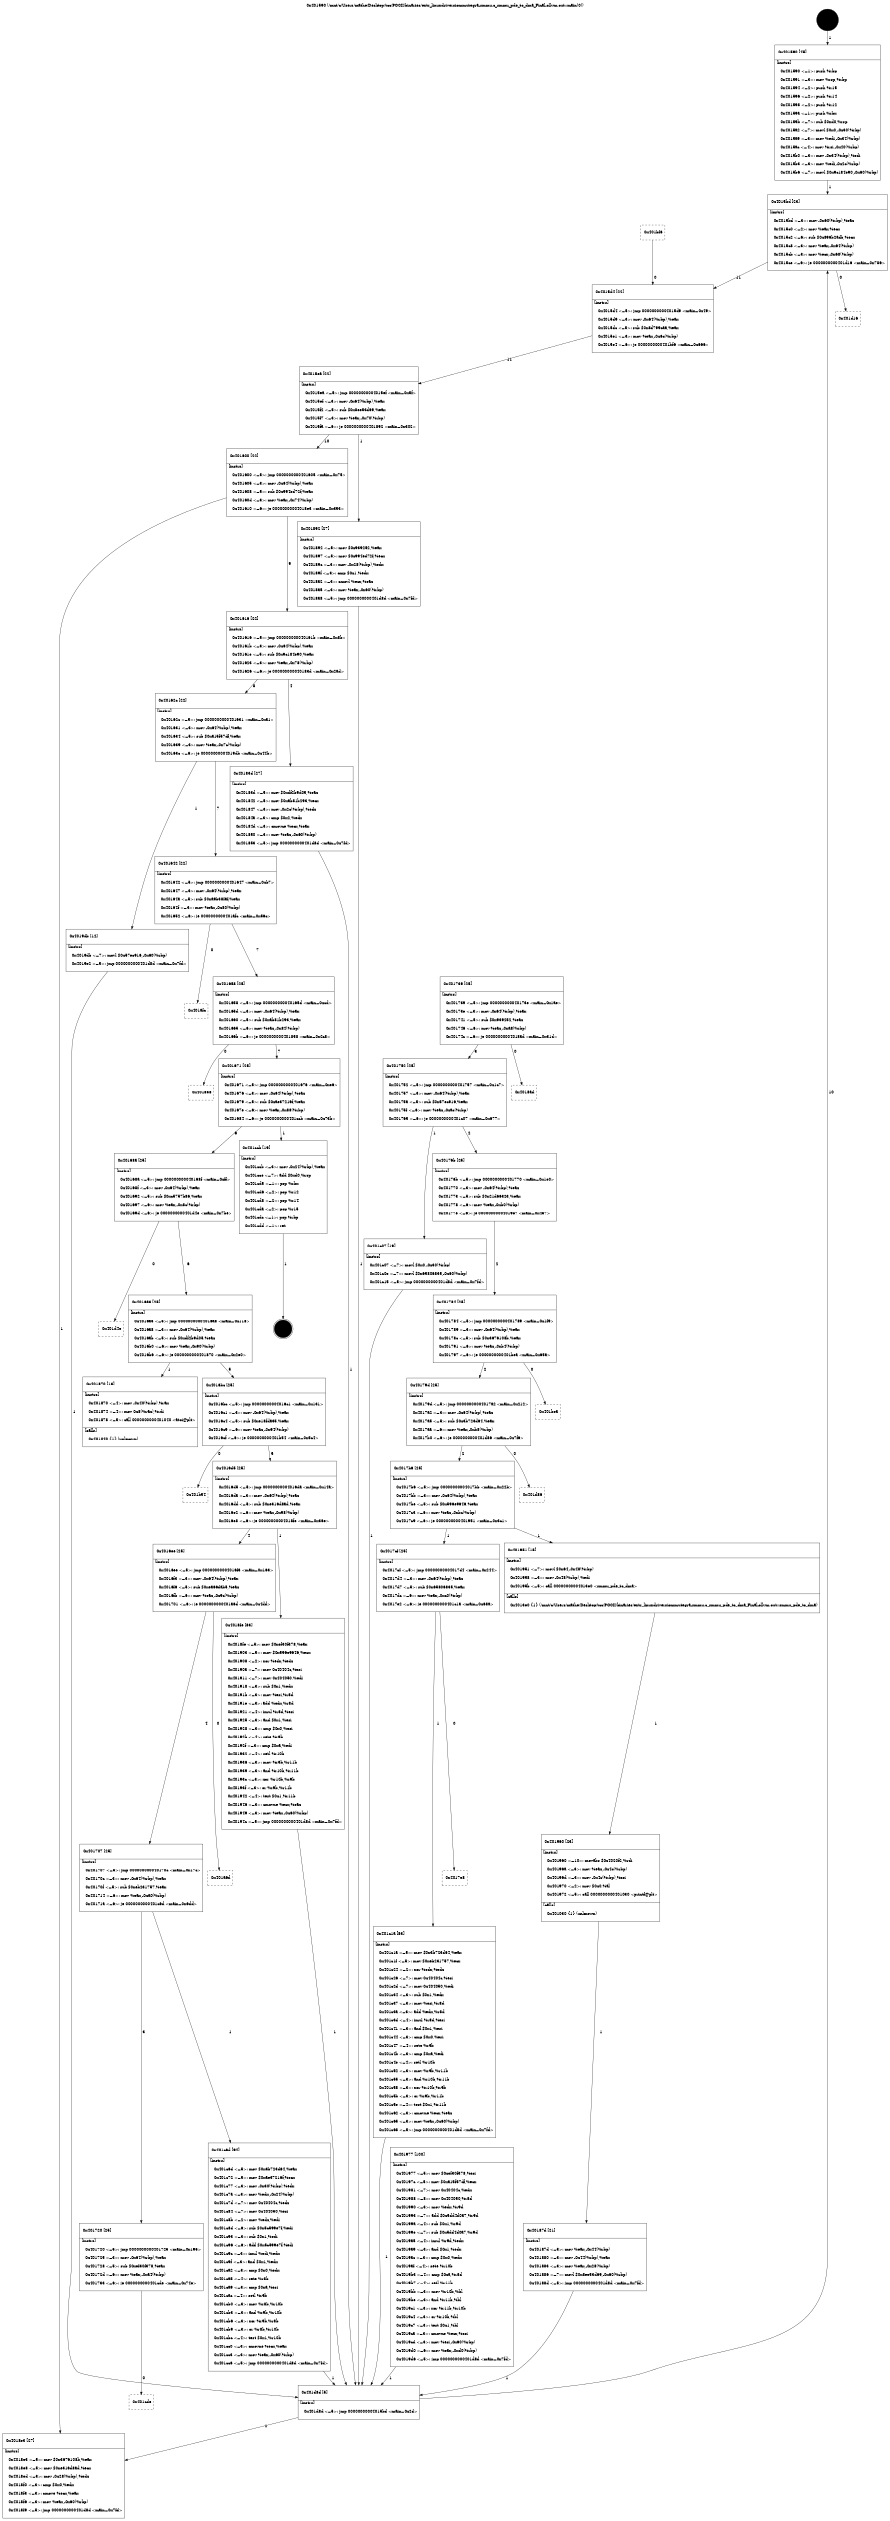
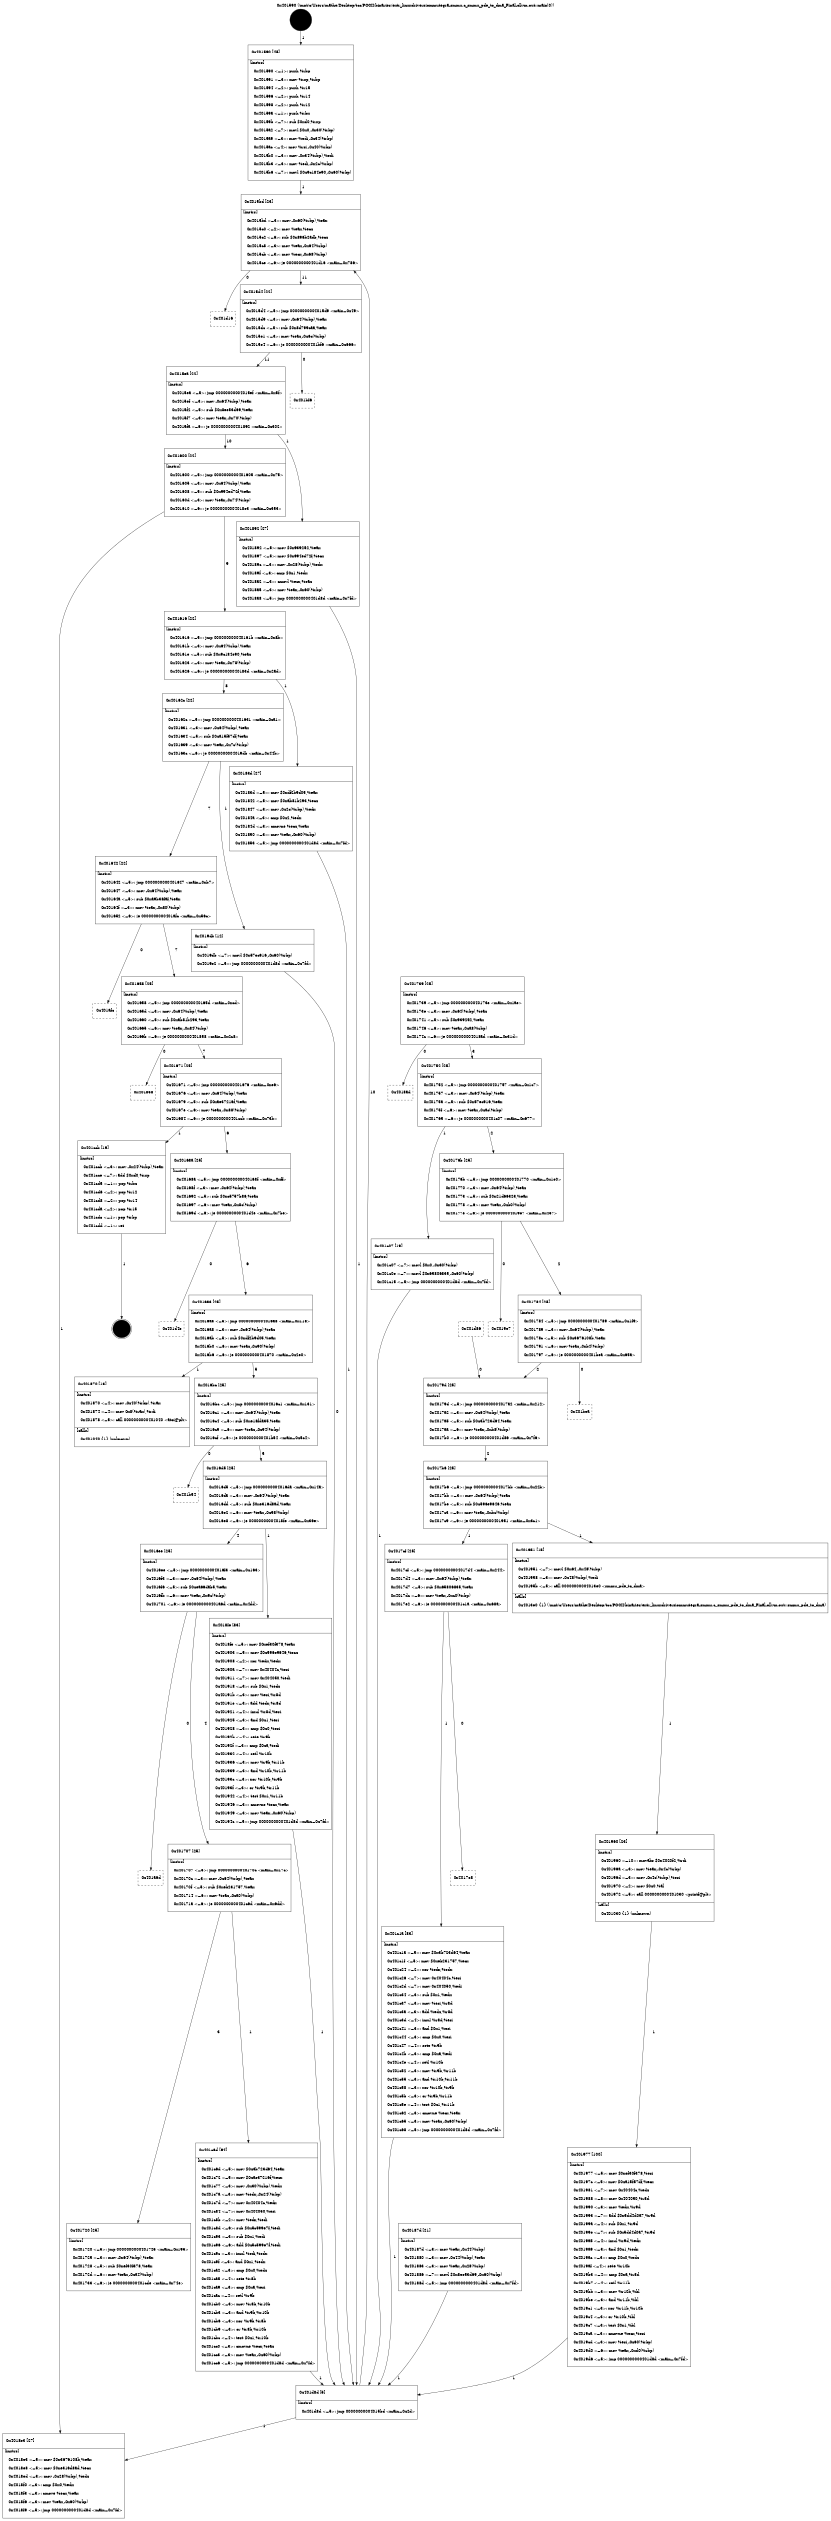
edge "0x401bf6" -> "0x4015d4 [22]": reversed
edge "0x401616 [22]" -> "0x40183d [27]": label " 4" -> " 1"
node "0x4019e7": added
edge "0x4019db [12]" -> "0x401d8d [5]": label " 1" -> " 0"
edge "0x40179d [25]" -> "0x401d86": reversed
edge "0x401960 [23]" -> "0x40187d [21]": now "0x401960 [23]" -> "0x401977 [100]"
node "0x401cde": removed
